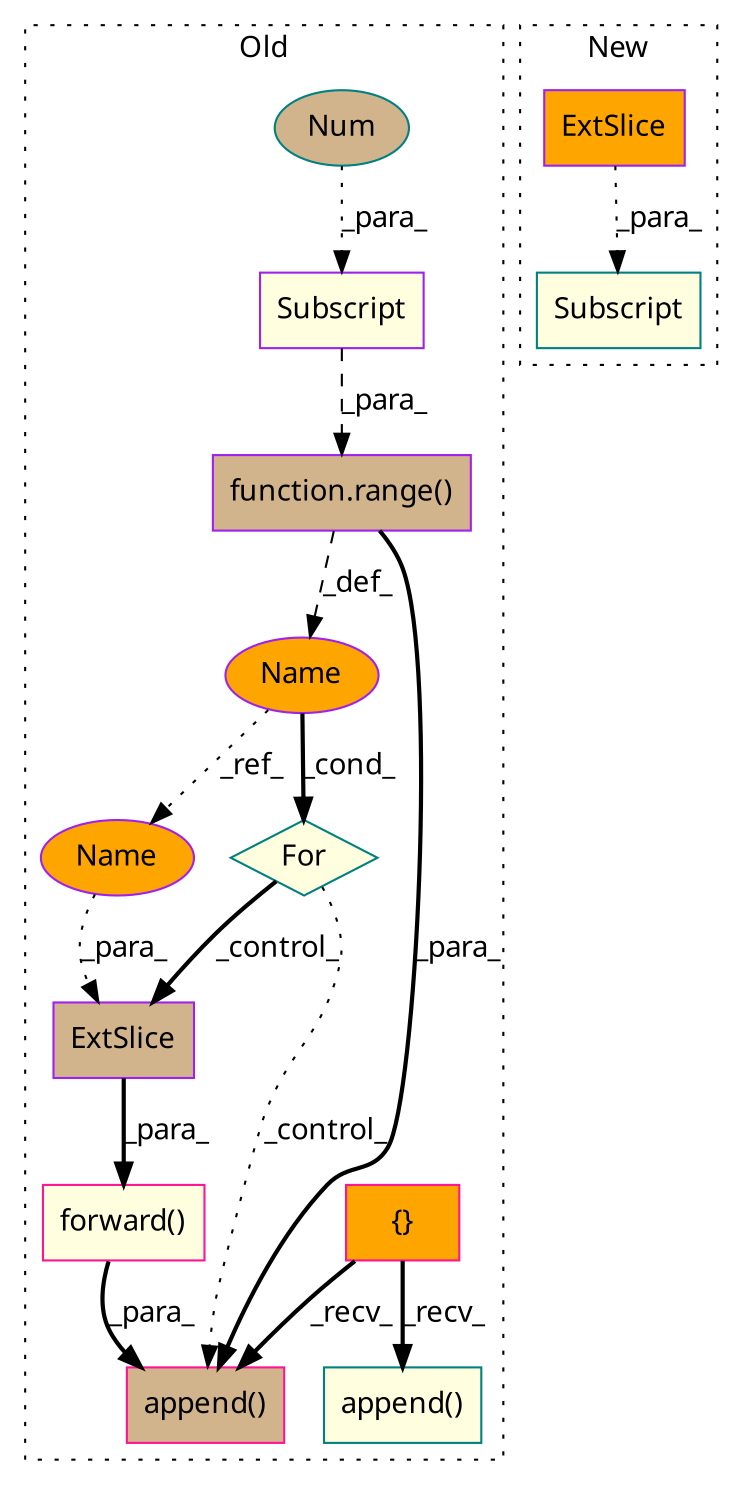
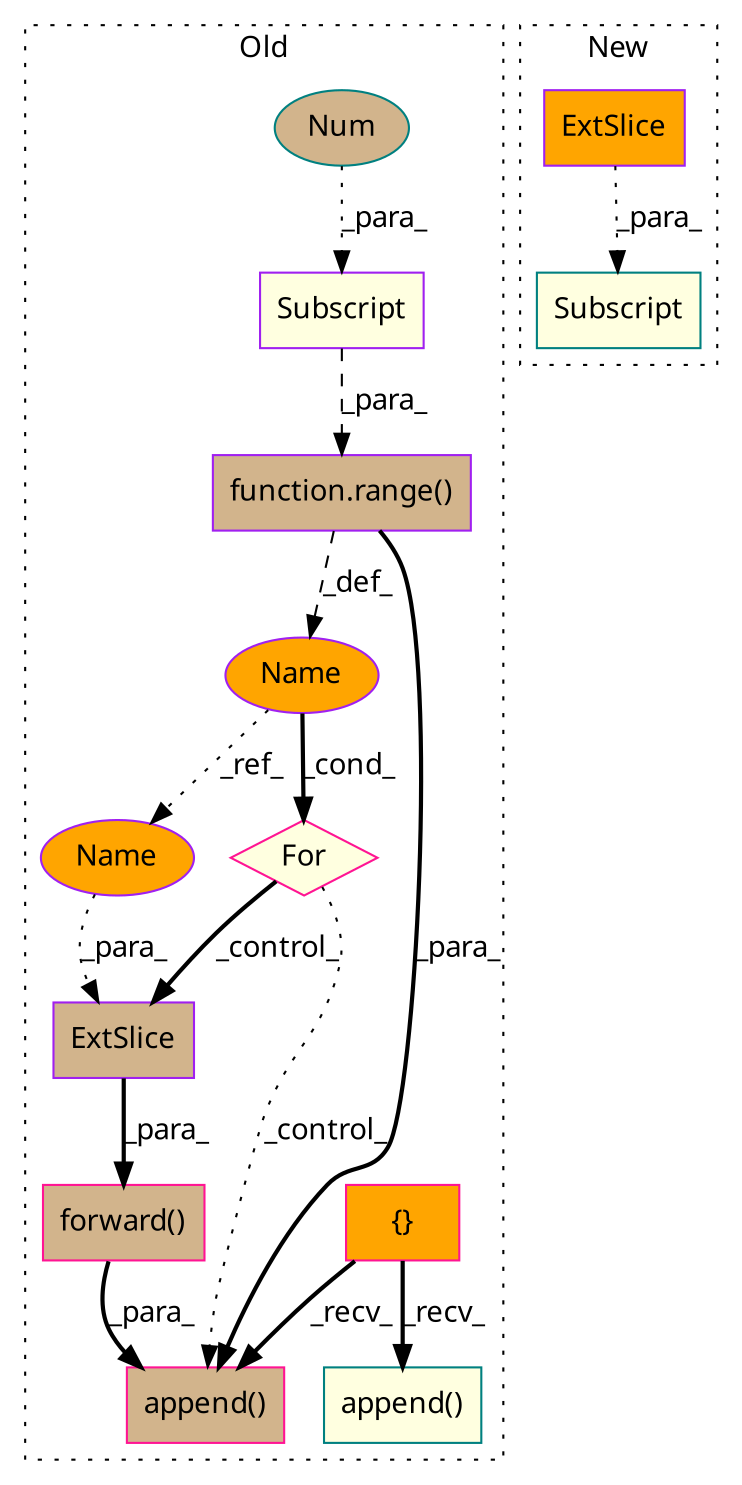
node "For": color teal -> deeppink
node "forward()": fillcolor lightyellow -> tan
